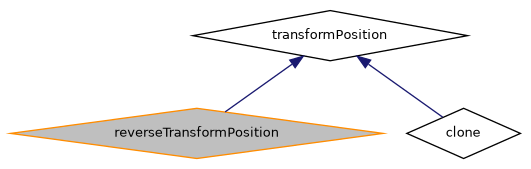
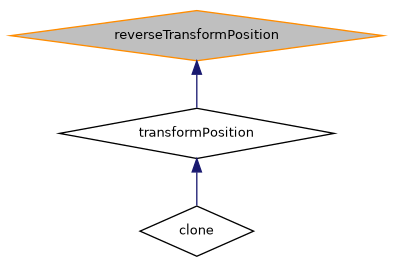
edge "reverseTransformPosition" -> "transformPosition": reversed
